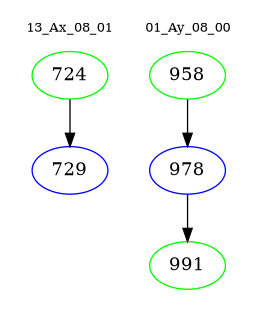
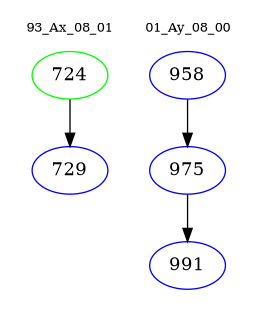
cluster "13_Ax_08_01": label "13_Ax_08_01" -> "93_Ax_08_01"
node "958": color green -> blue
node "978": label "978" -> "975"
node "991": color green -> blue
